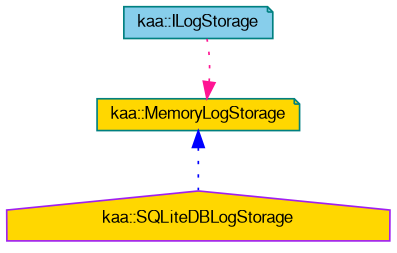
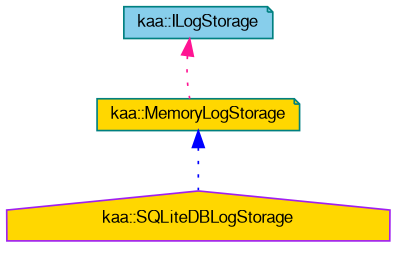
edge "kaa::ILogStorage" -> "kaa::MemoryLogStorage": reversed
